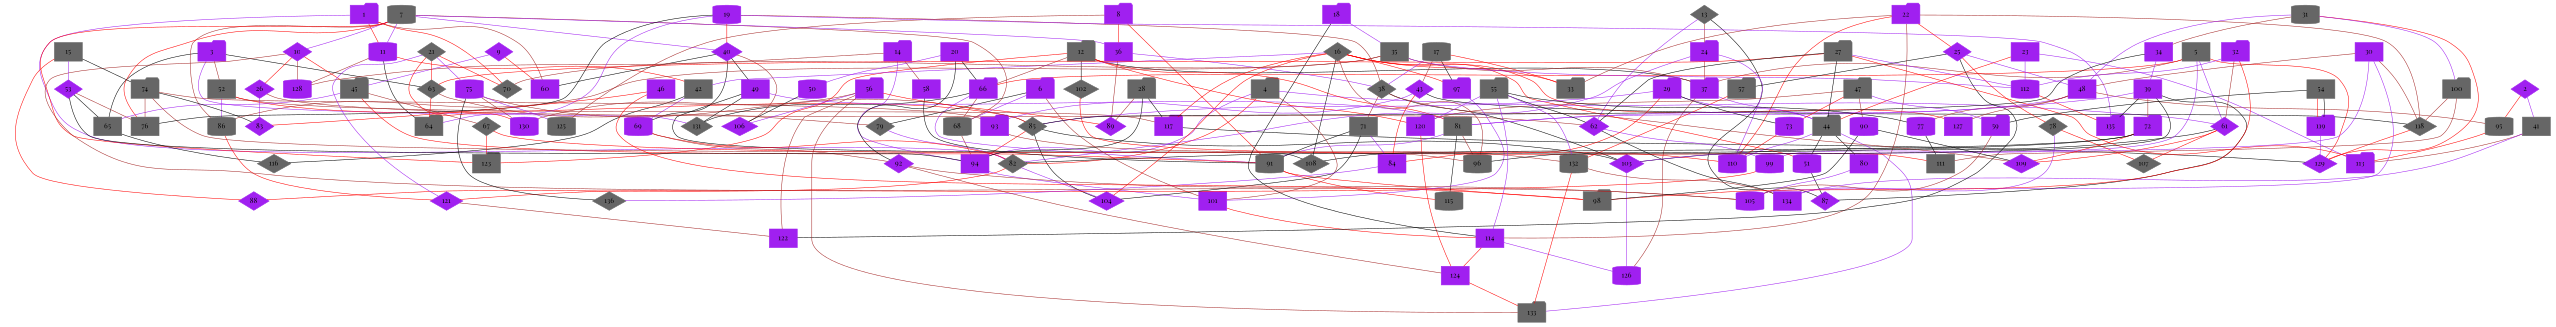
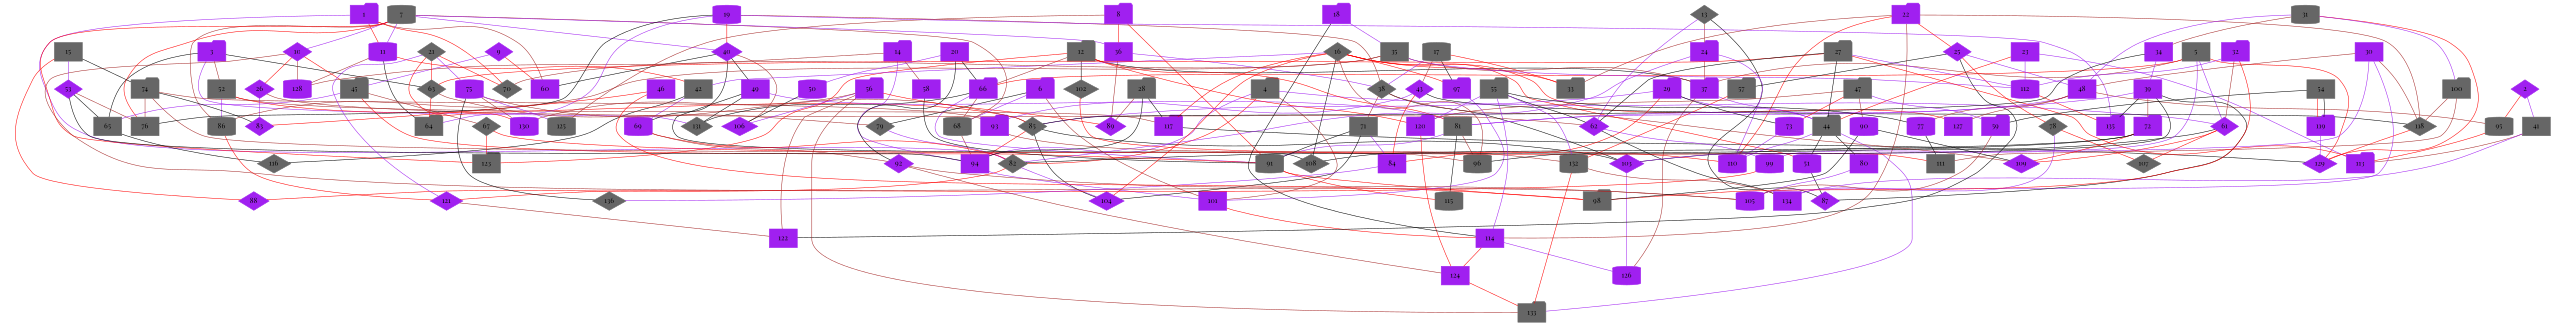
edge "73" -- "110": color red -> purple
